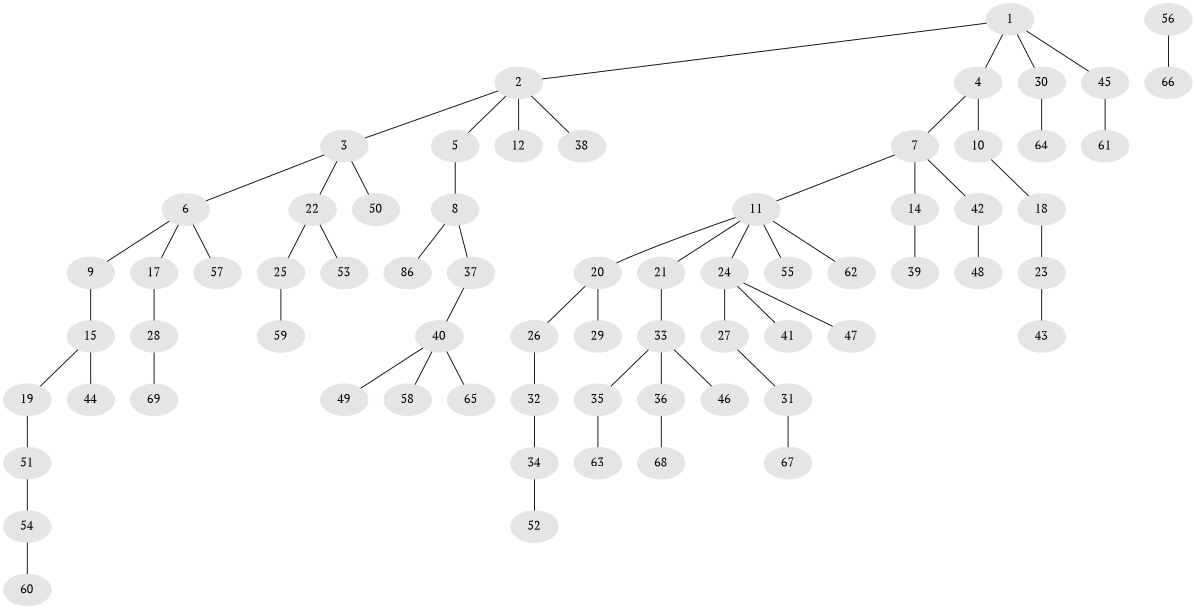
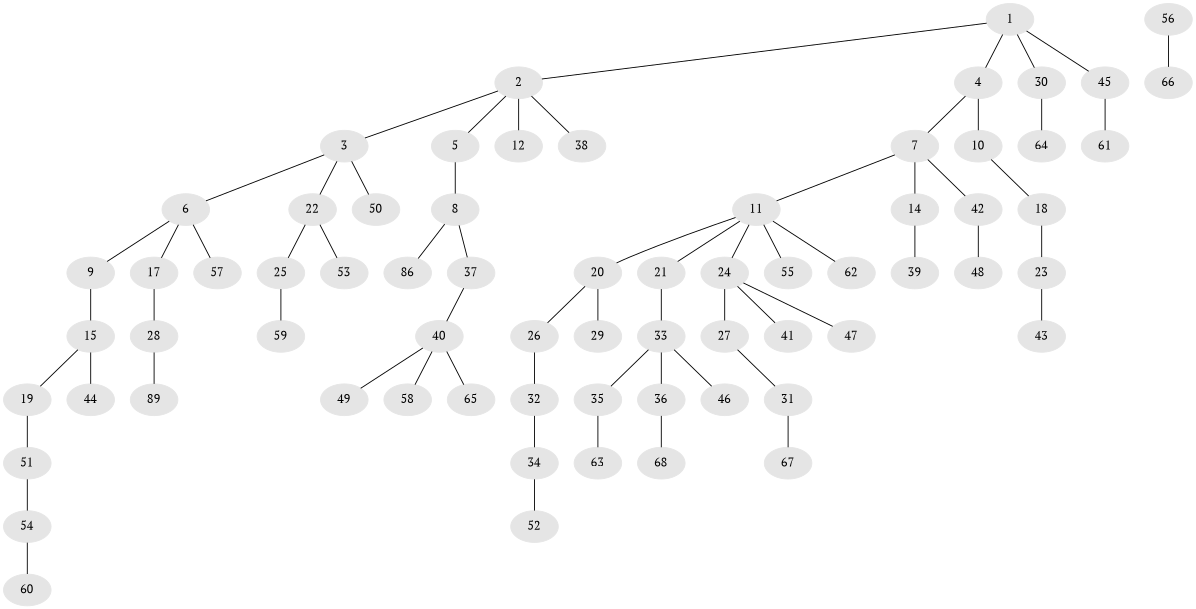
node "69": label "69" -> "89"
